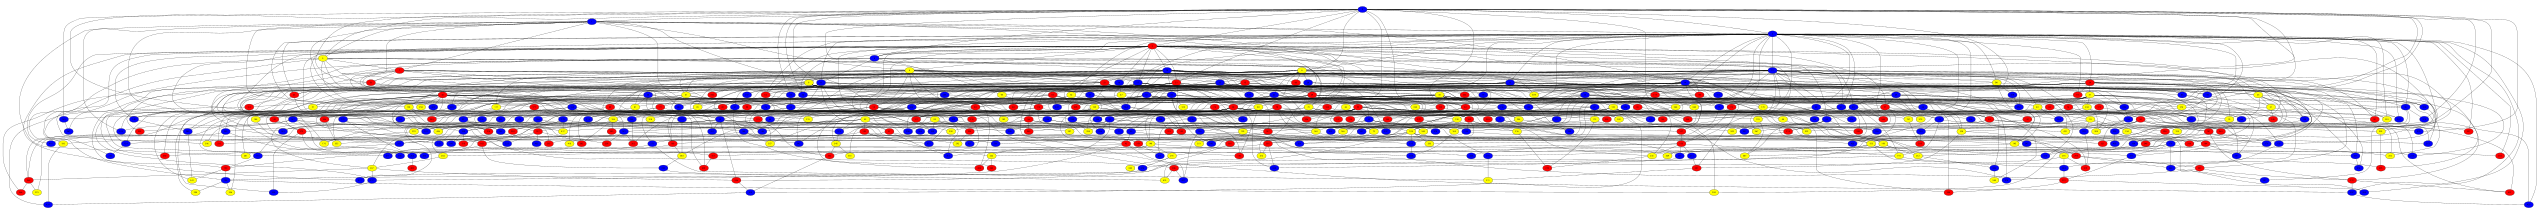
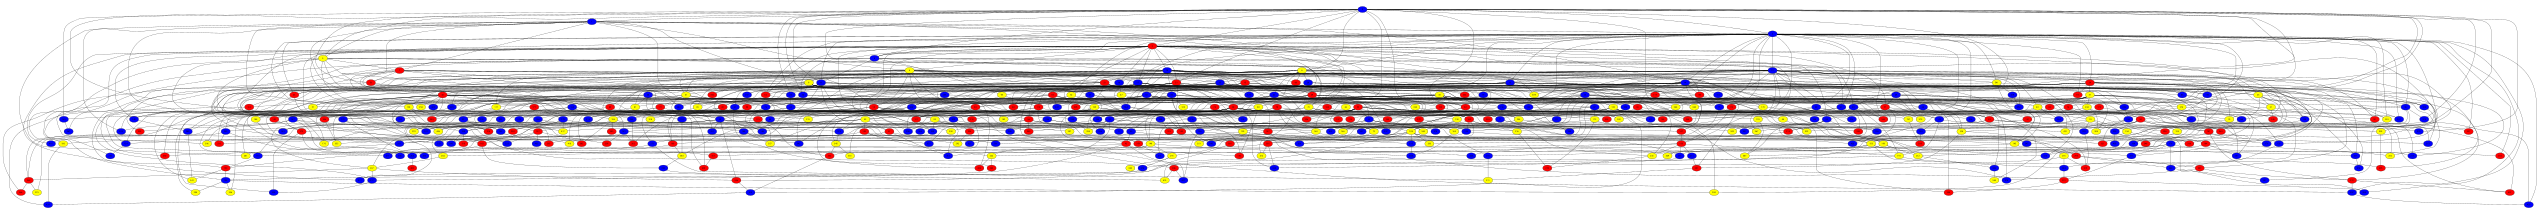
edge "5" -- "410": added
edge "270" -- "170": now "4" -- "170"
